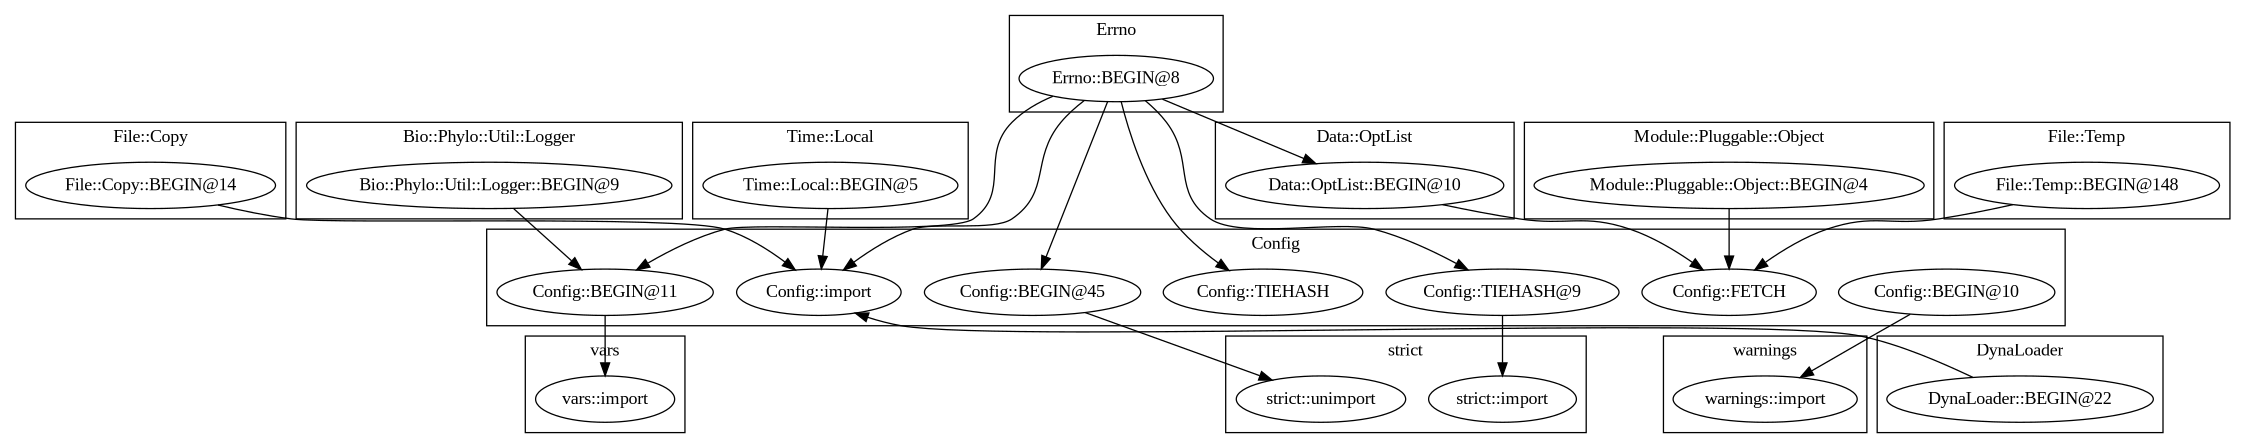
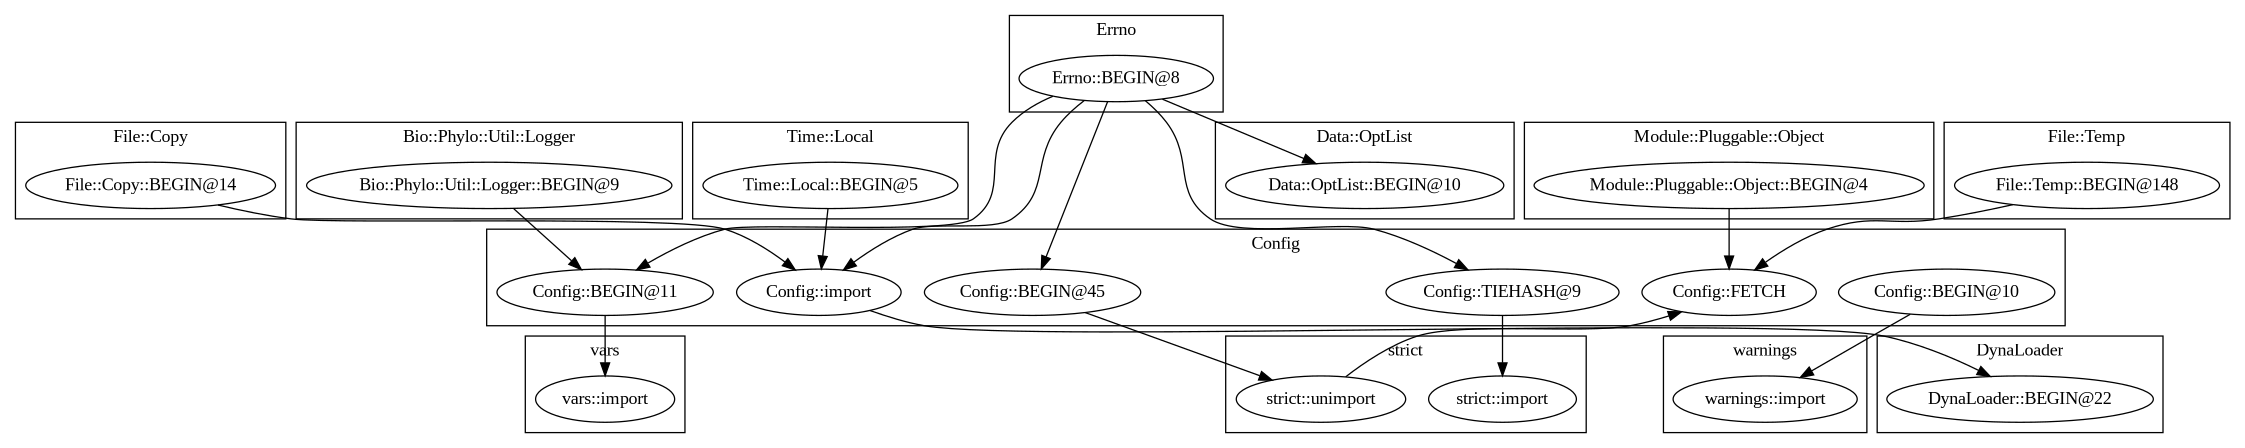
edge "Data::OptList::BEGIN@10" -> "Config::FETCH": now "strict::unimport" -> "Config::FETCH"
node "Config::TIEHASH": removed
edge "DynaLoader::BEGIN@22" -> "Config::import": reversed
